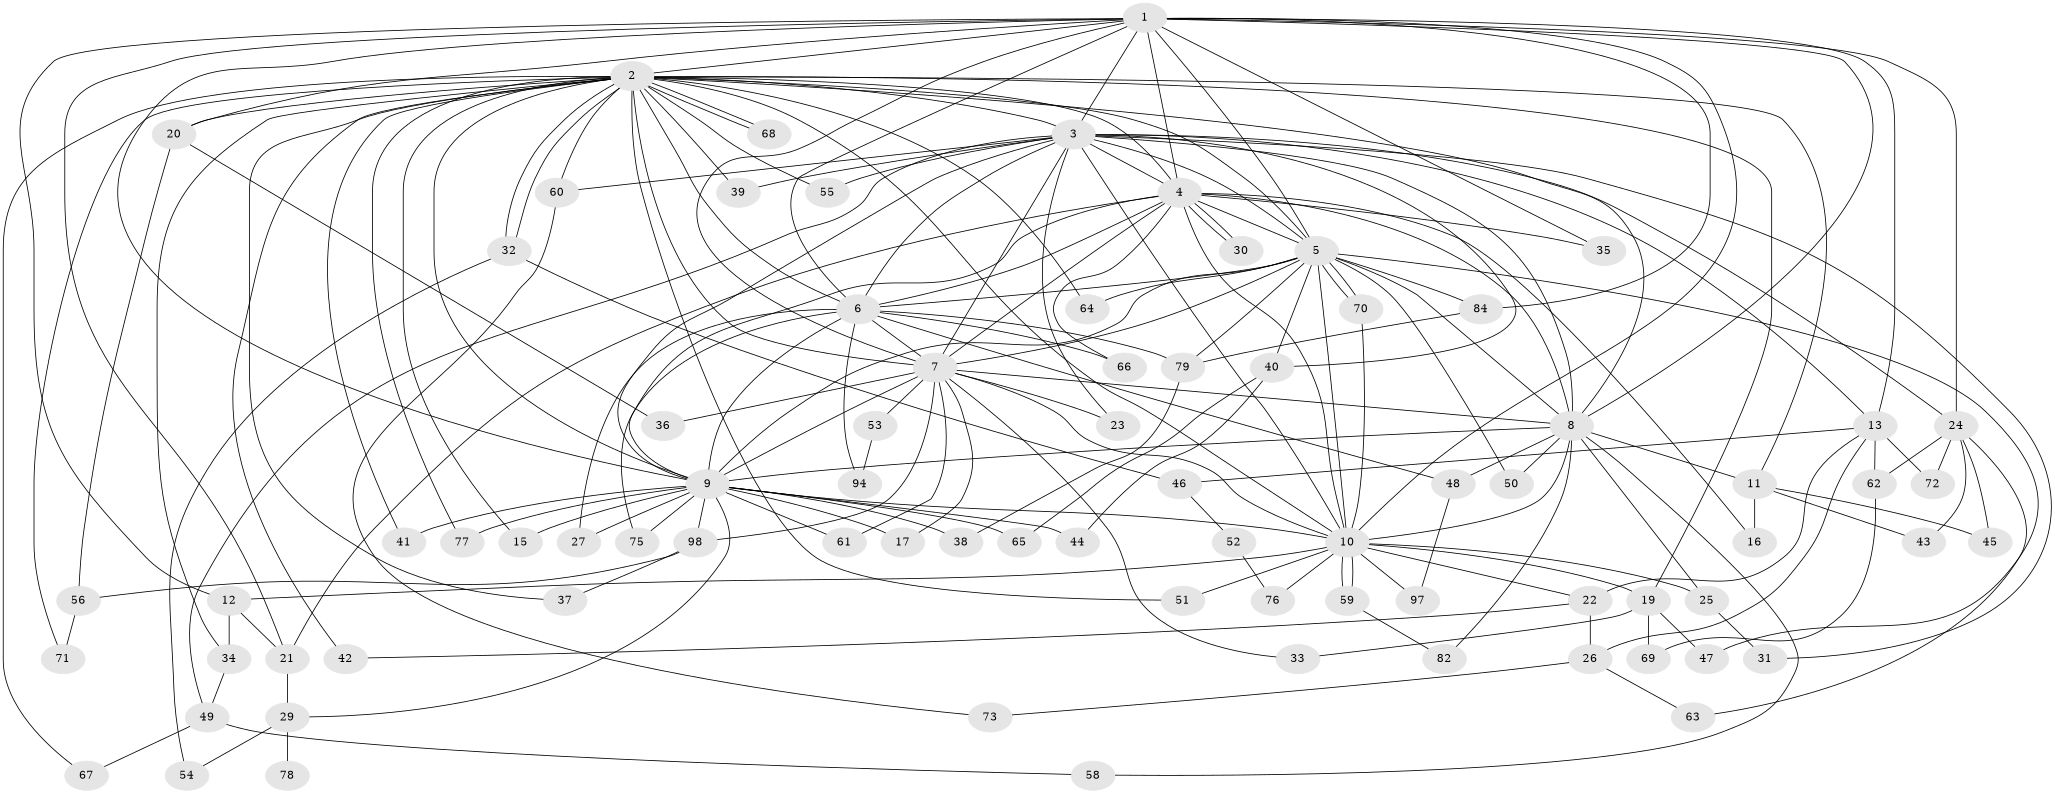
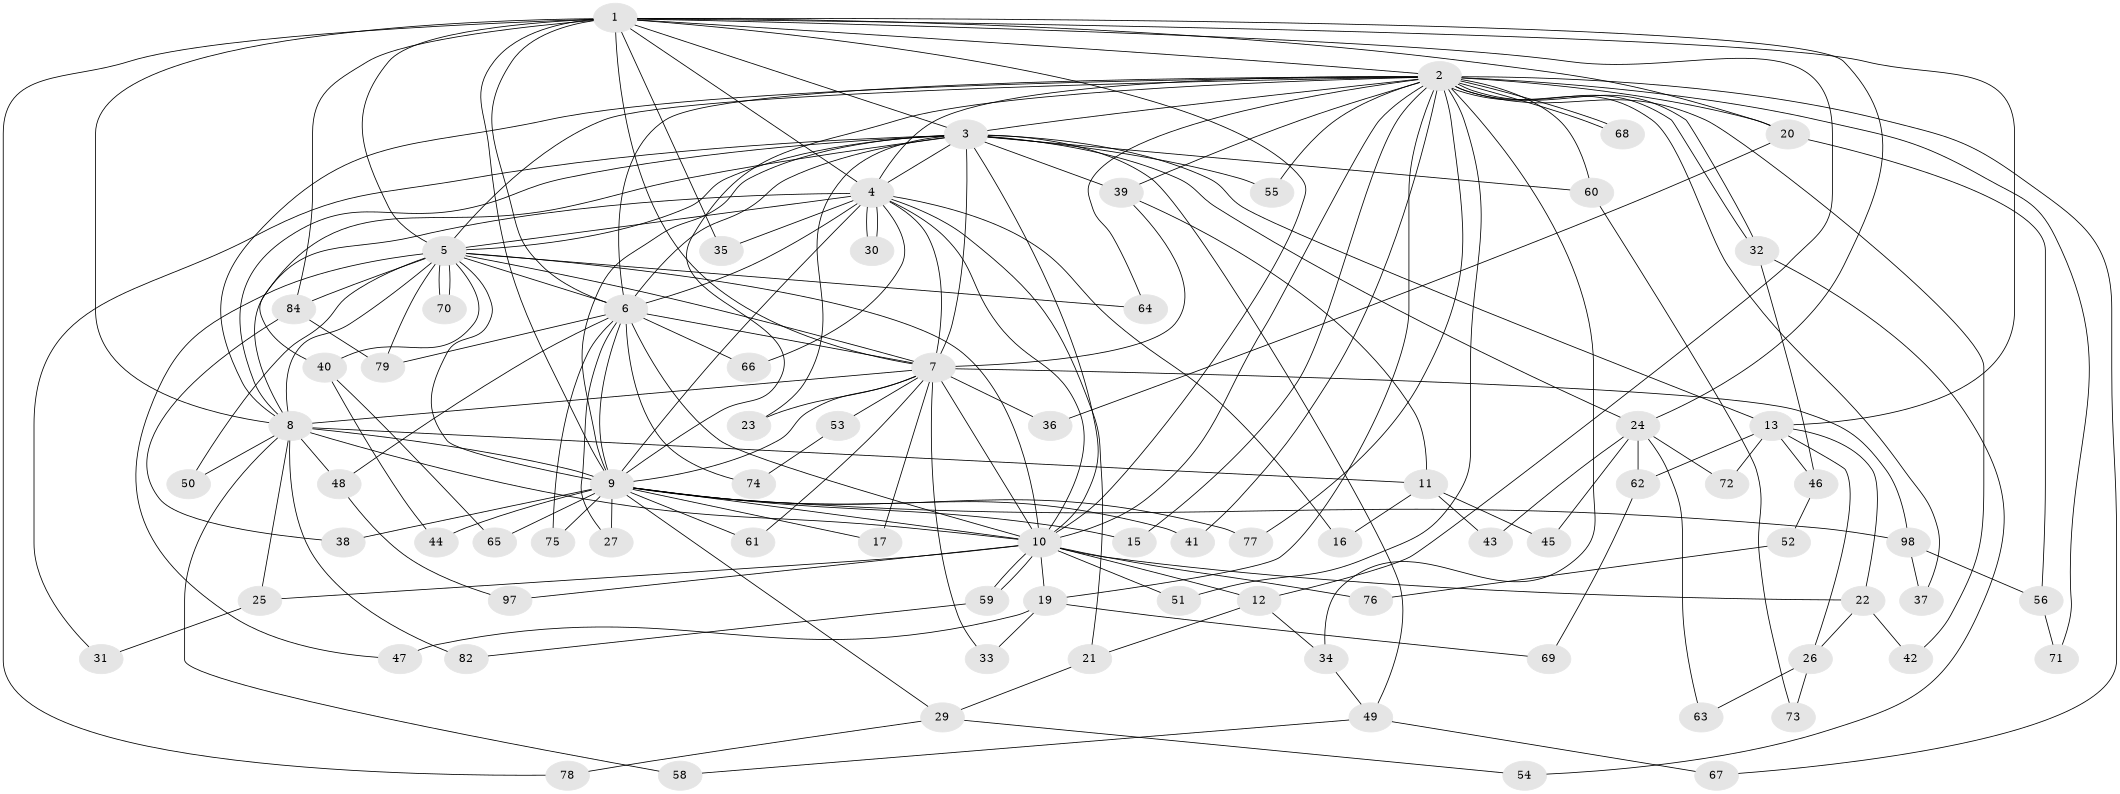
edge "1" -- "21": now "1" -- "78"
edge "2" -- "11": now "39" -- "11"
edge "2" -- "7": now "39" -- "7"
edge "70" -- "10": now "6" -- "10"
edge "79" -- "38": now "84" -- "38"
node "94": label "94" -> "74"
